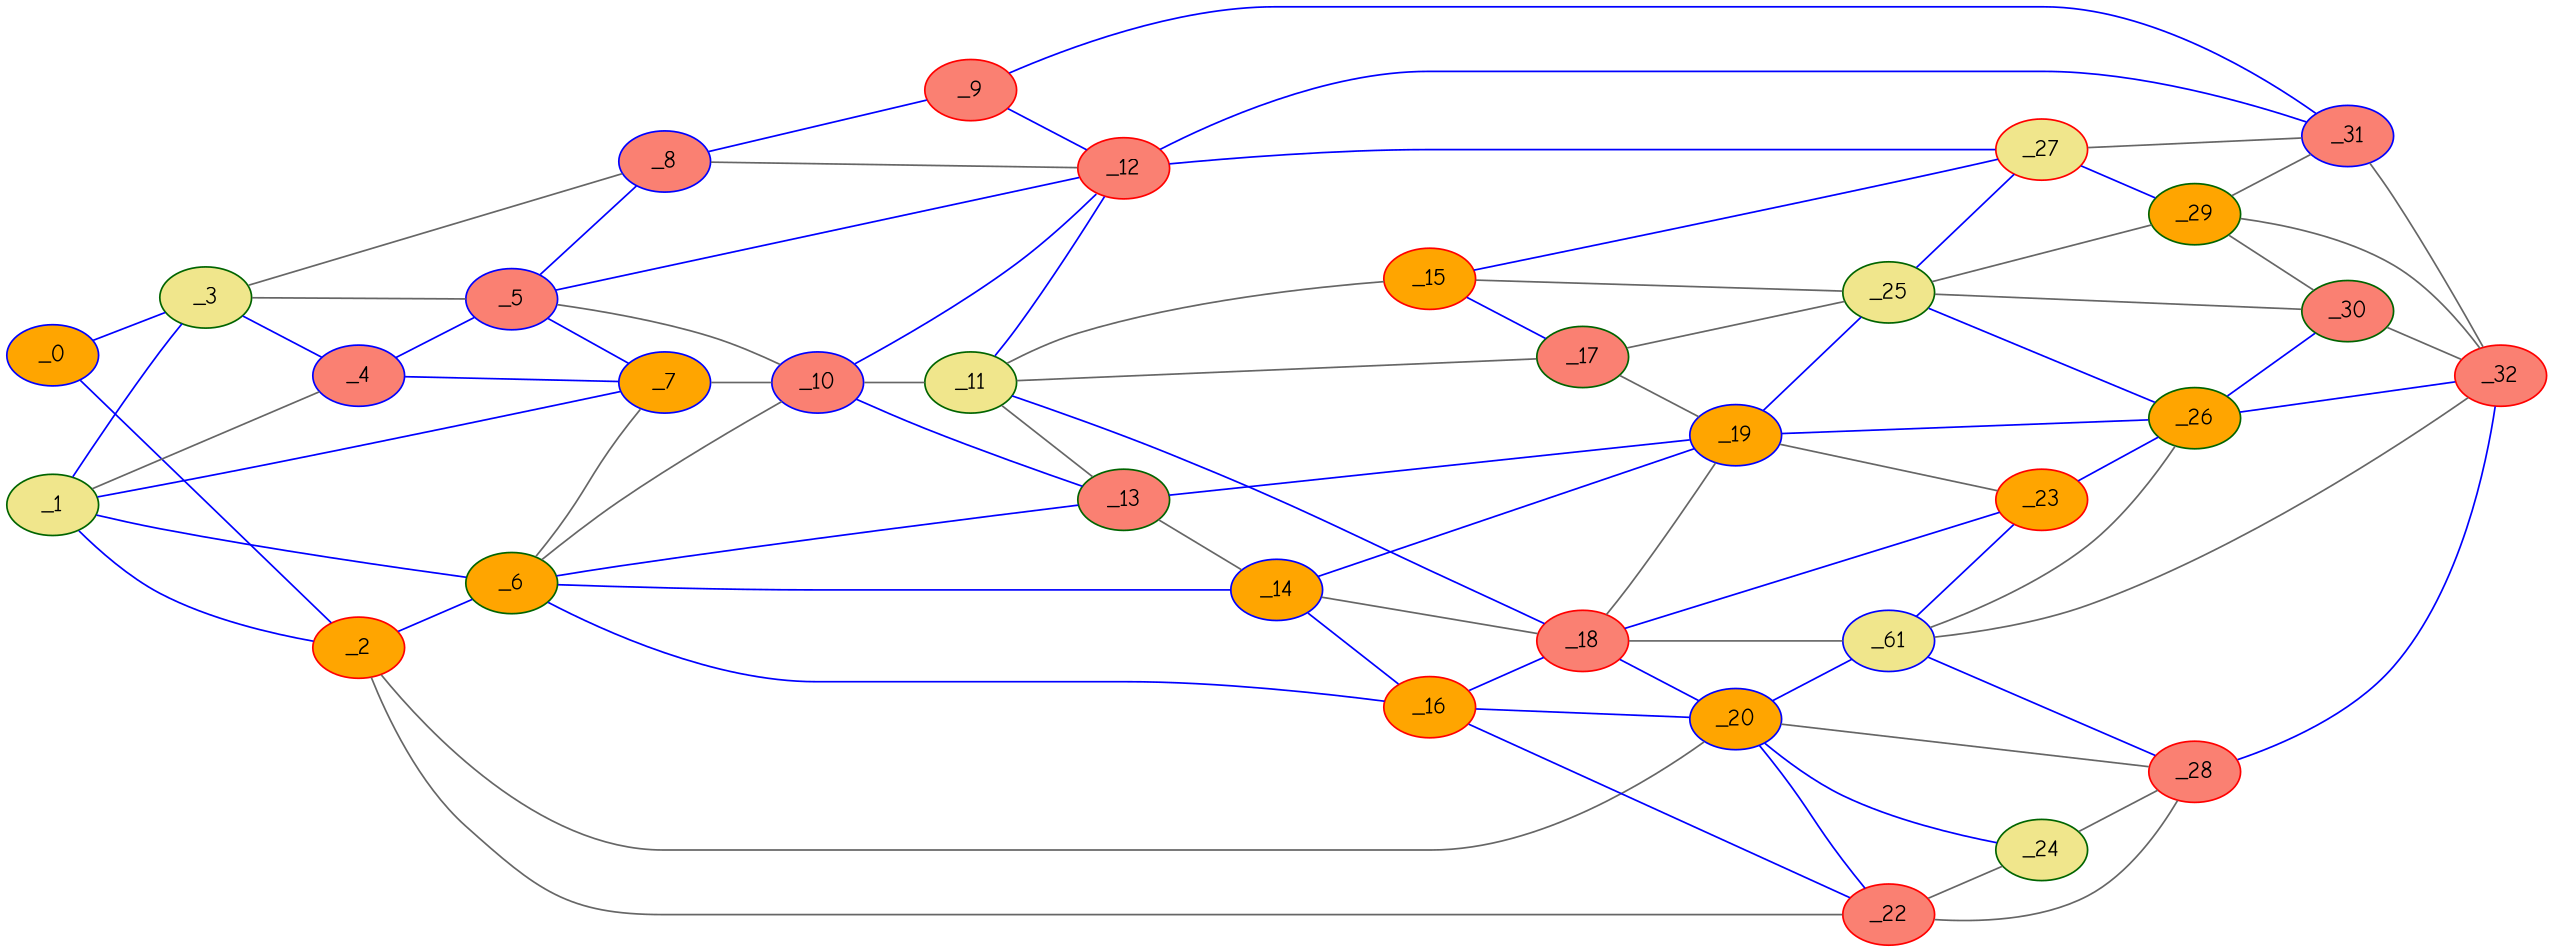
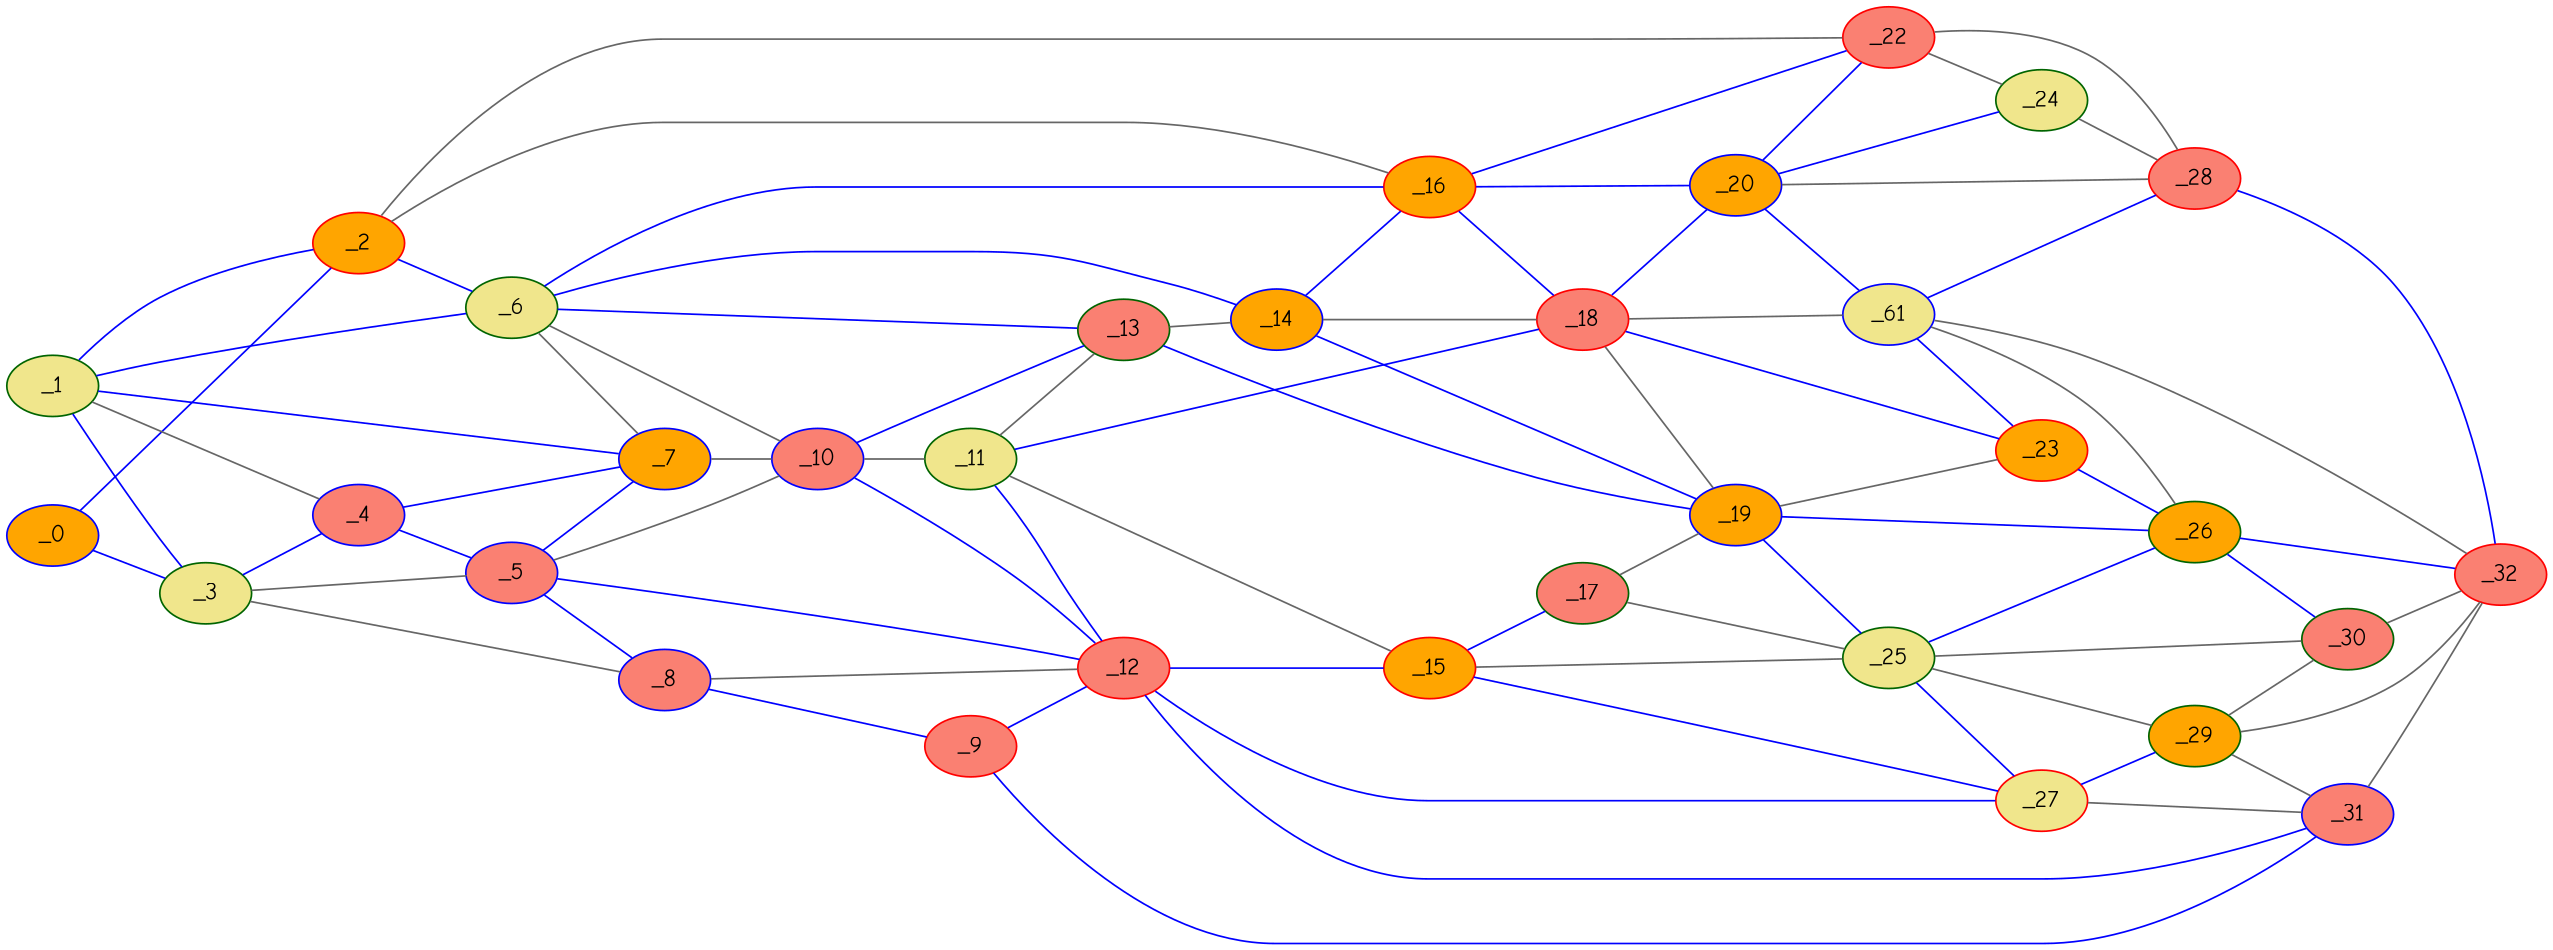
edge "_17" -- "_11": removed
node "_6": fillcolor orange -> khaki
edge "_12" -- "_15": added
edge "_2" -- "_20": now "_2" -- "_16"
